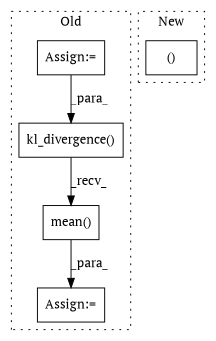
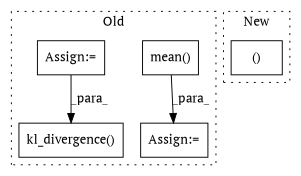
edge "kl_divergence()" -> "mean()": removed, label "_recv_"
